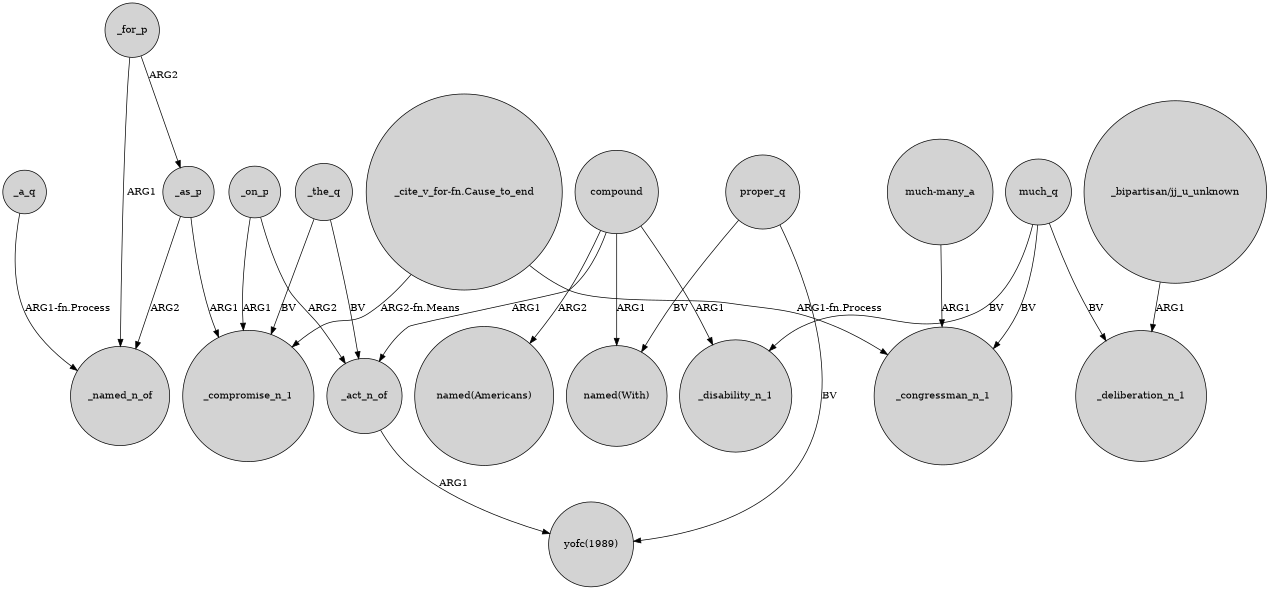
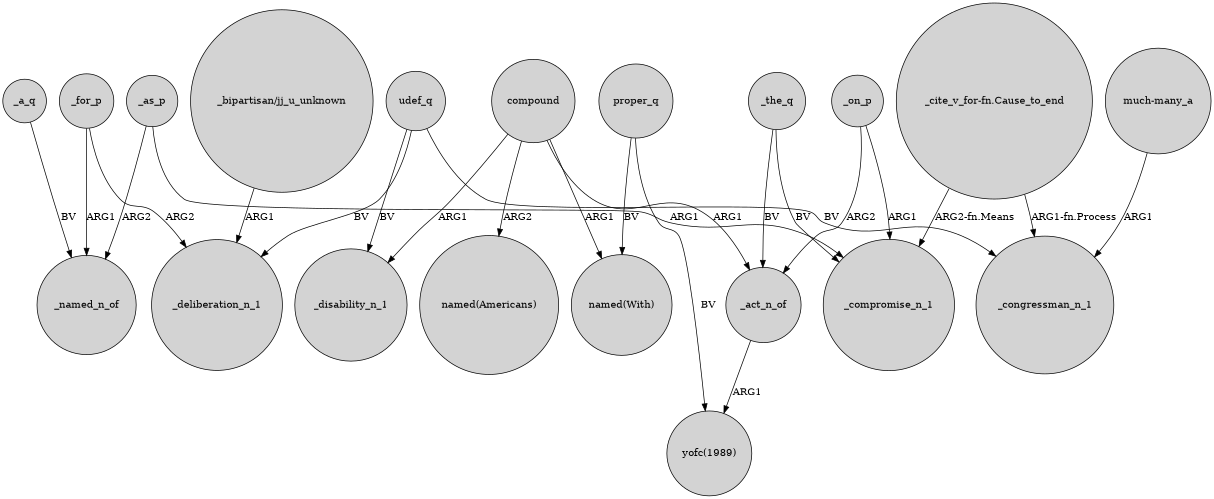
edge "_for_p" -> "_as_p": now "_for_p" -> "_deliberation_n_1"
node "much_q": label "much_q" -> "udef_q"
edge "_a_q" -> "_named_n_of": label "ARG1-fn.Process" -> "BV"
